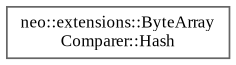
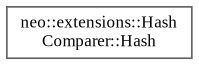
node "neo::extensions::ByteArray Comparer::Hash": label "neo::extensions::ByteArray Comparer::Hash" -> "neo::extensions::Hash Comparer::Hash"
